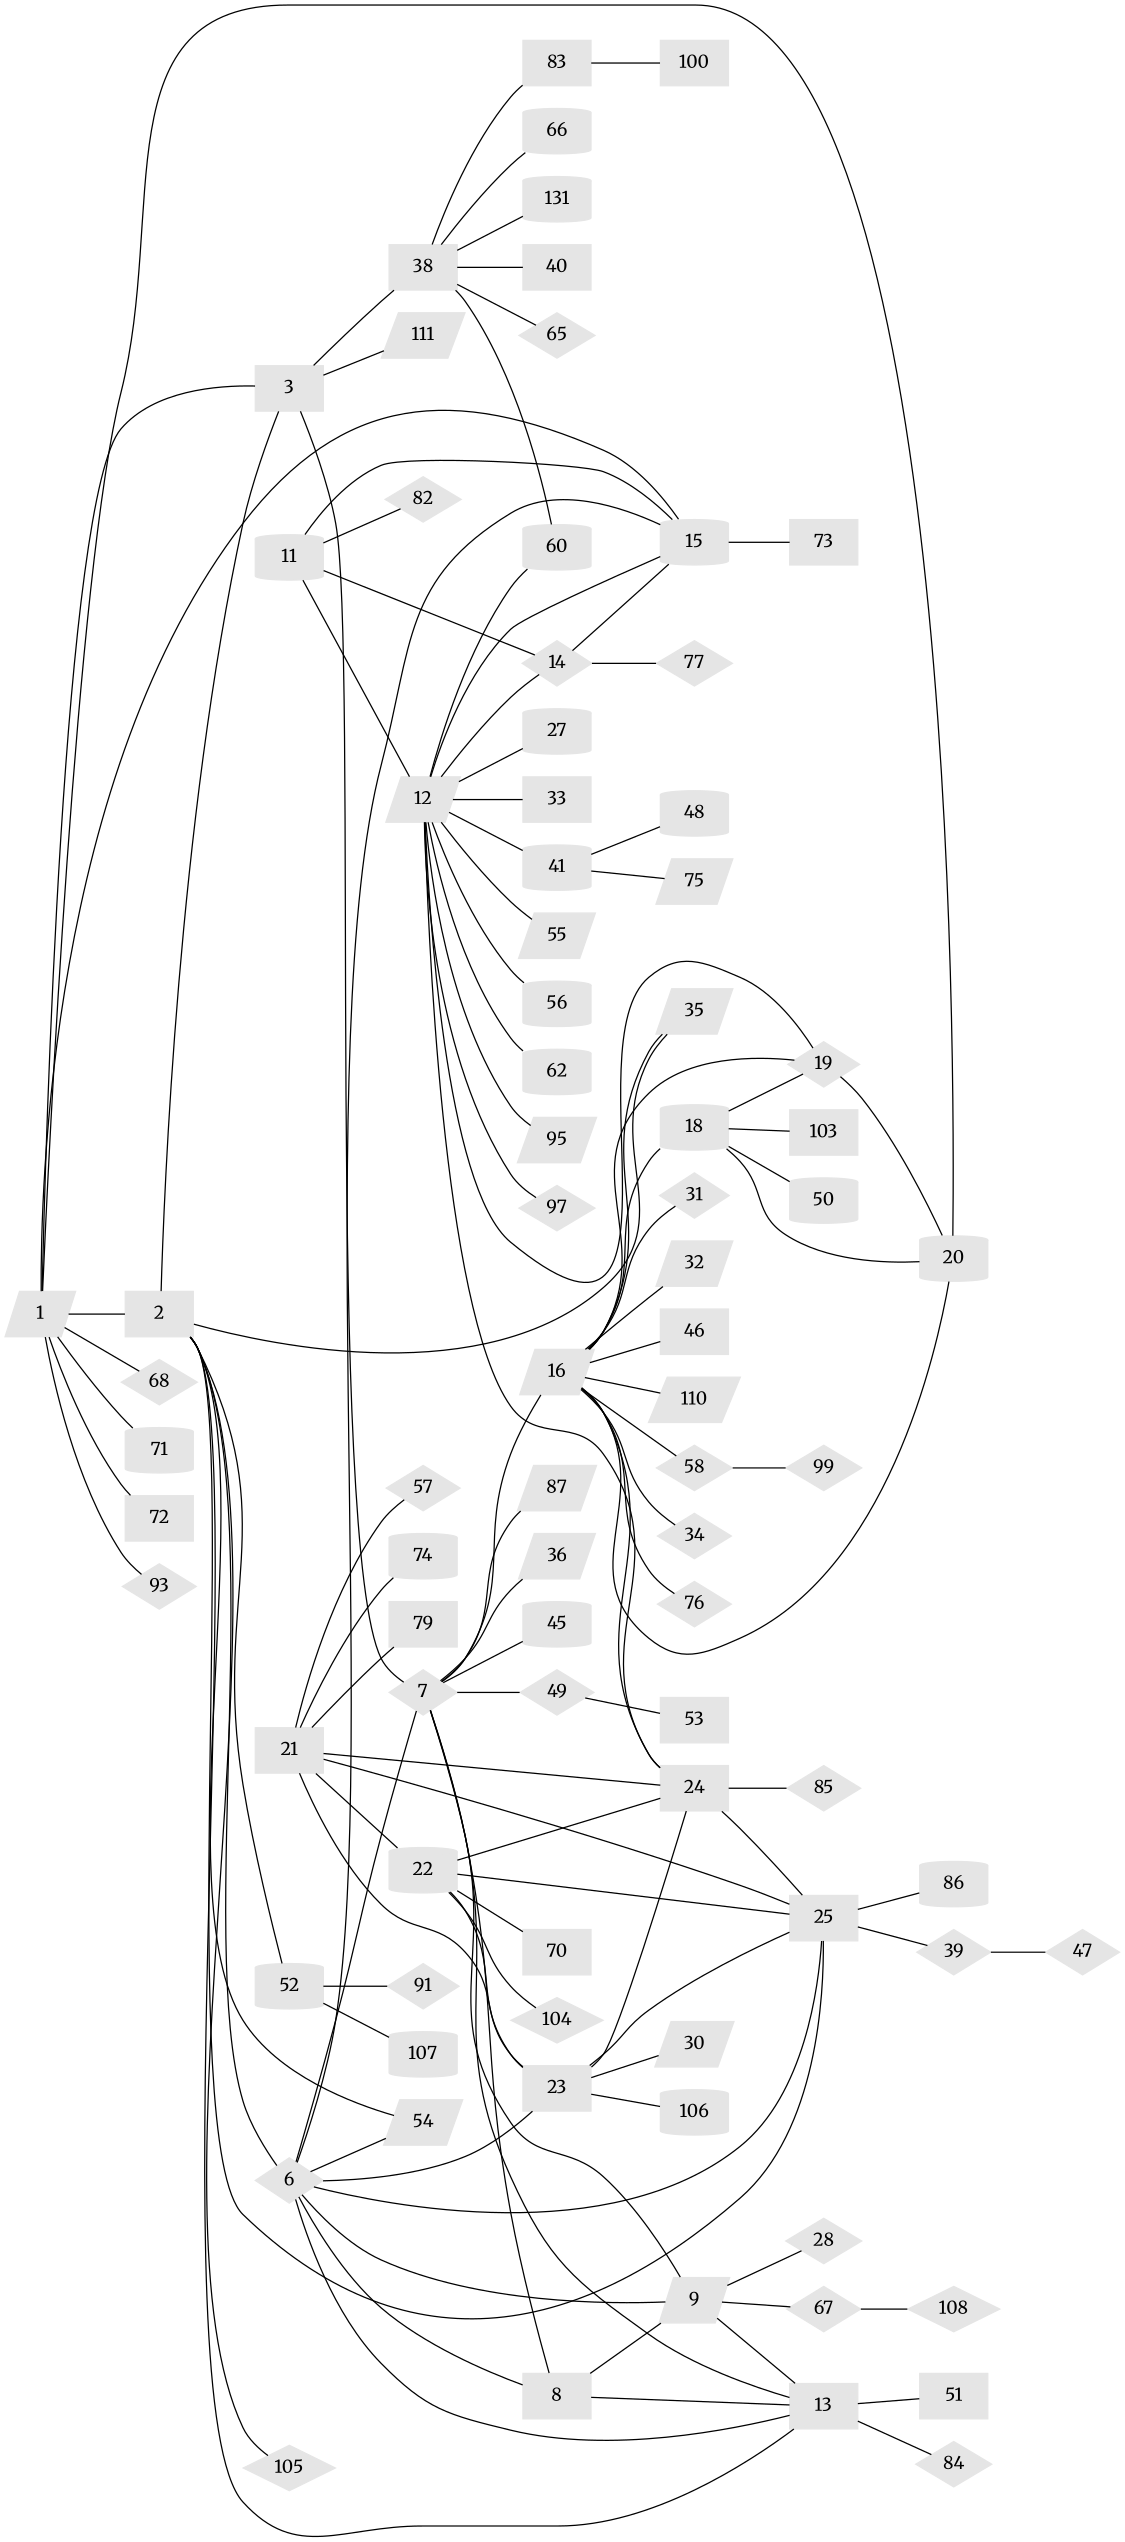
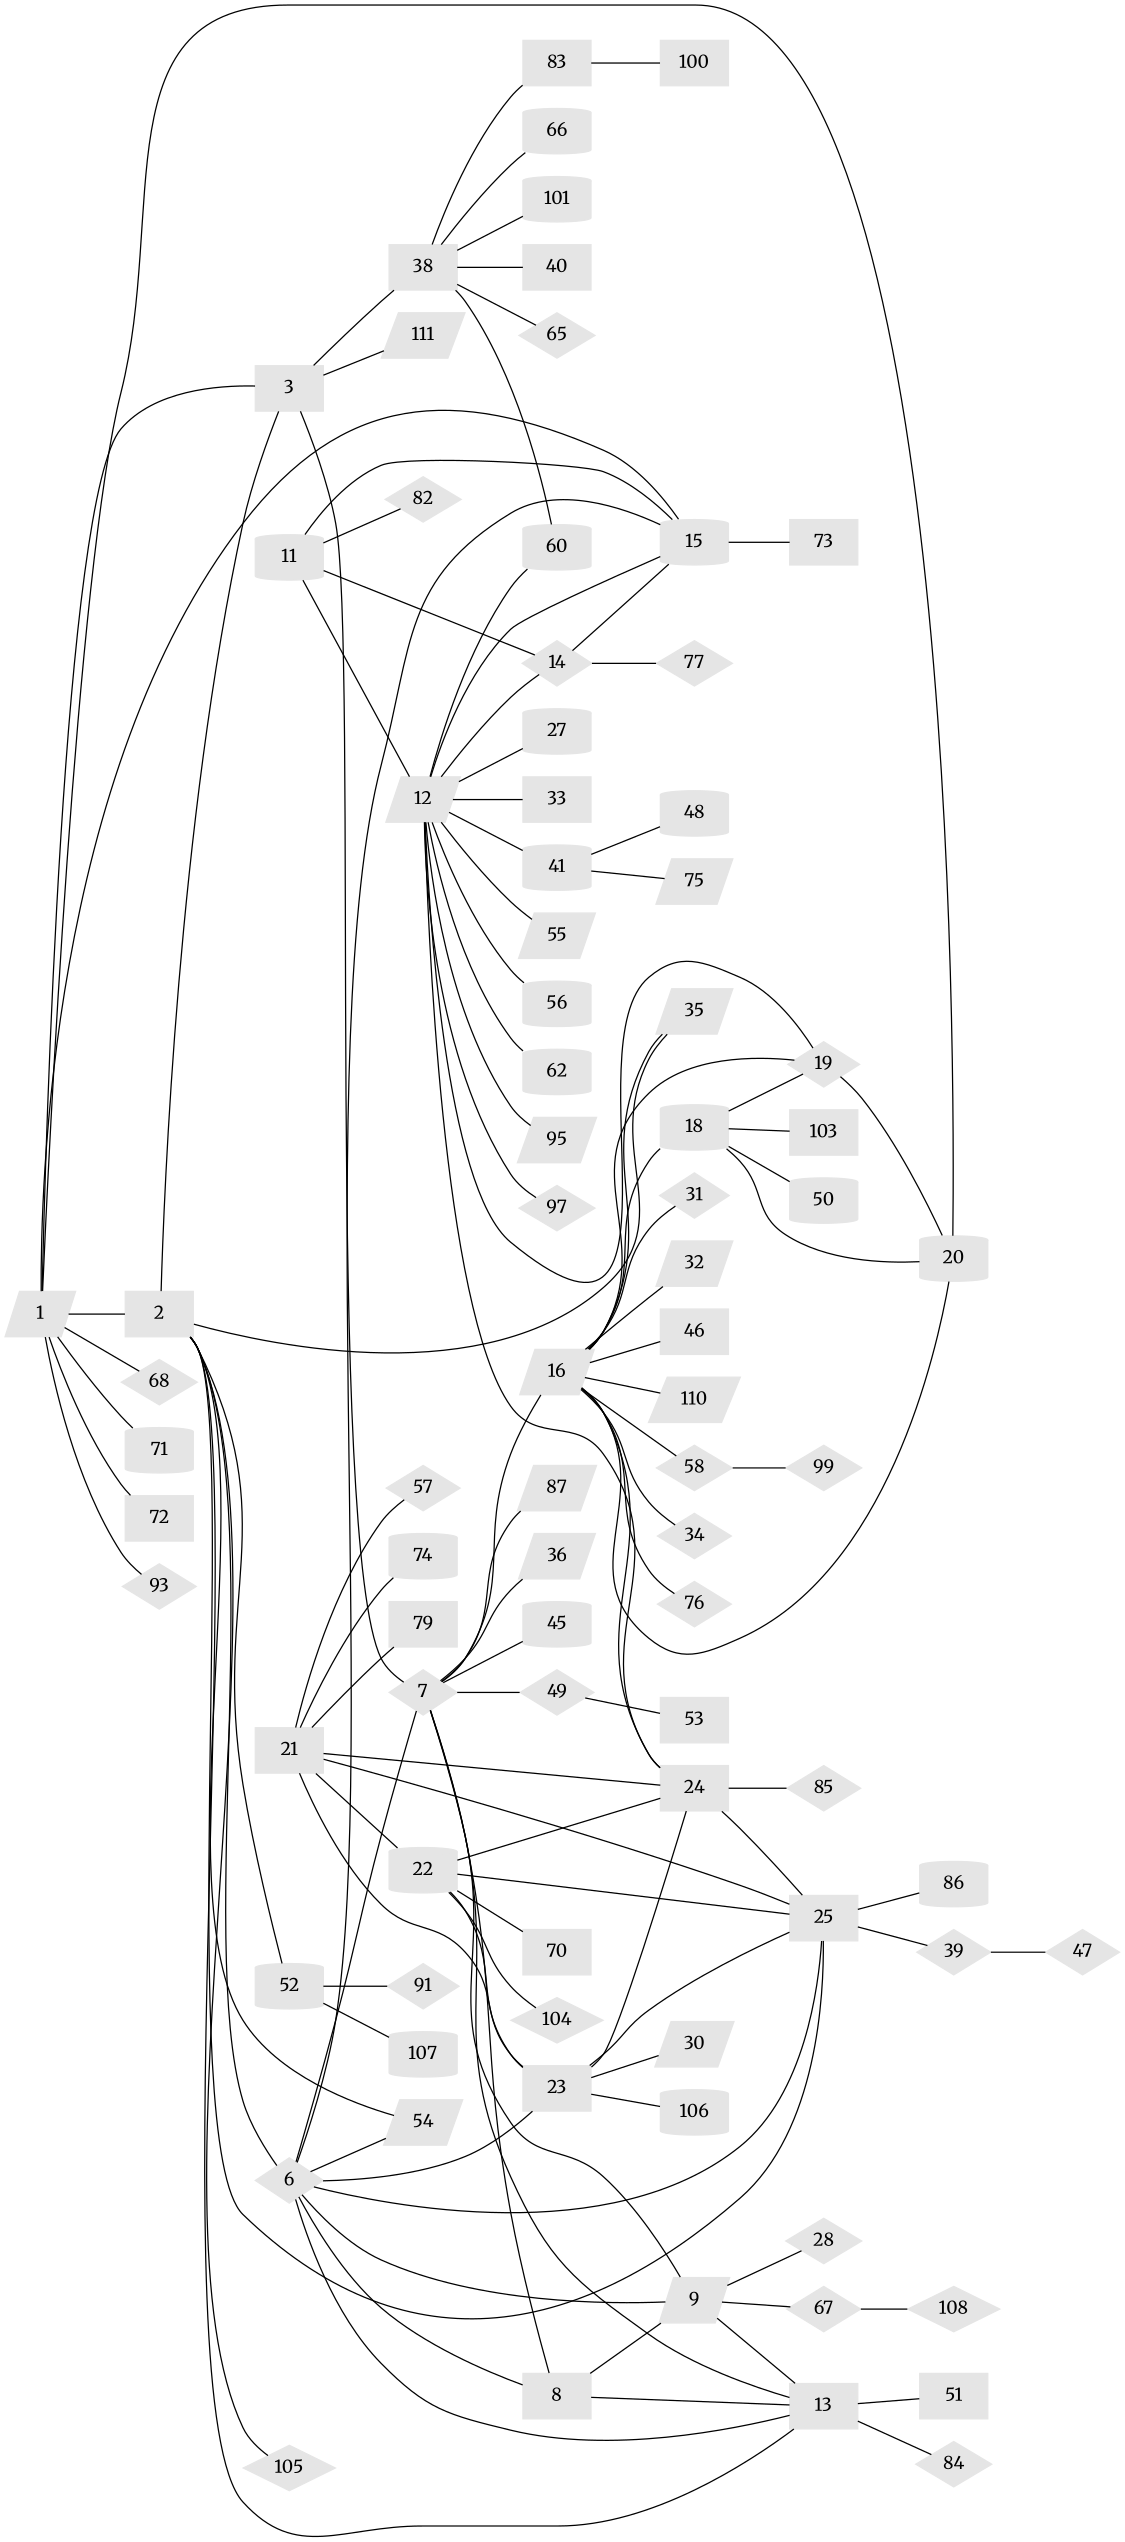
node "131": label "131" -> "101"
